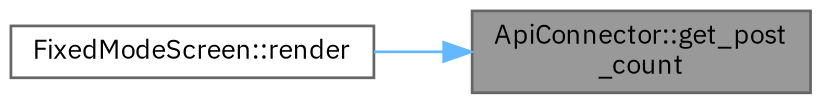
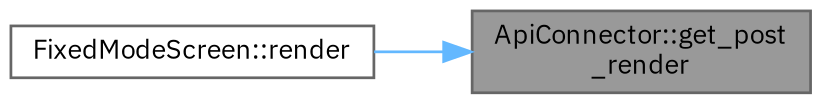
node "ApiConnector::get_post _count": label "ApiConnector::get_post _count" -> "ApiConnector::get_post _render"
